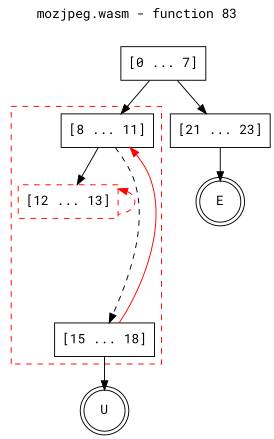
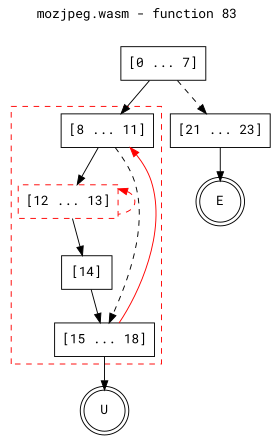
edge "[0 ... 7]" -> "[21 ... 23]": style solid -> dashed
node "[14]": added
